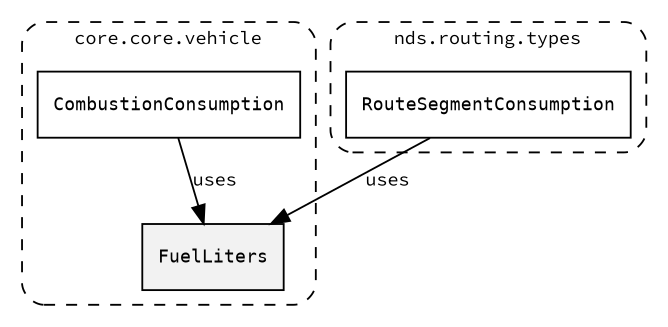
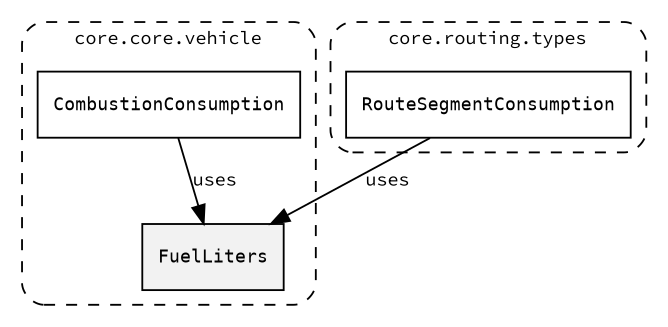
cluster "nds.routing.types": label "nds.routing.types" -> "core.routing.types"
